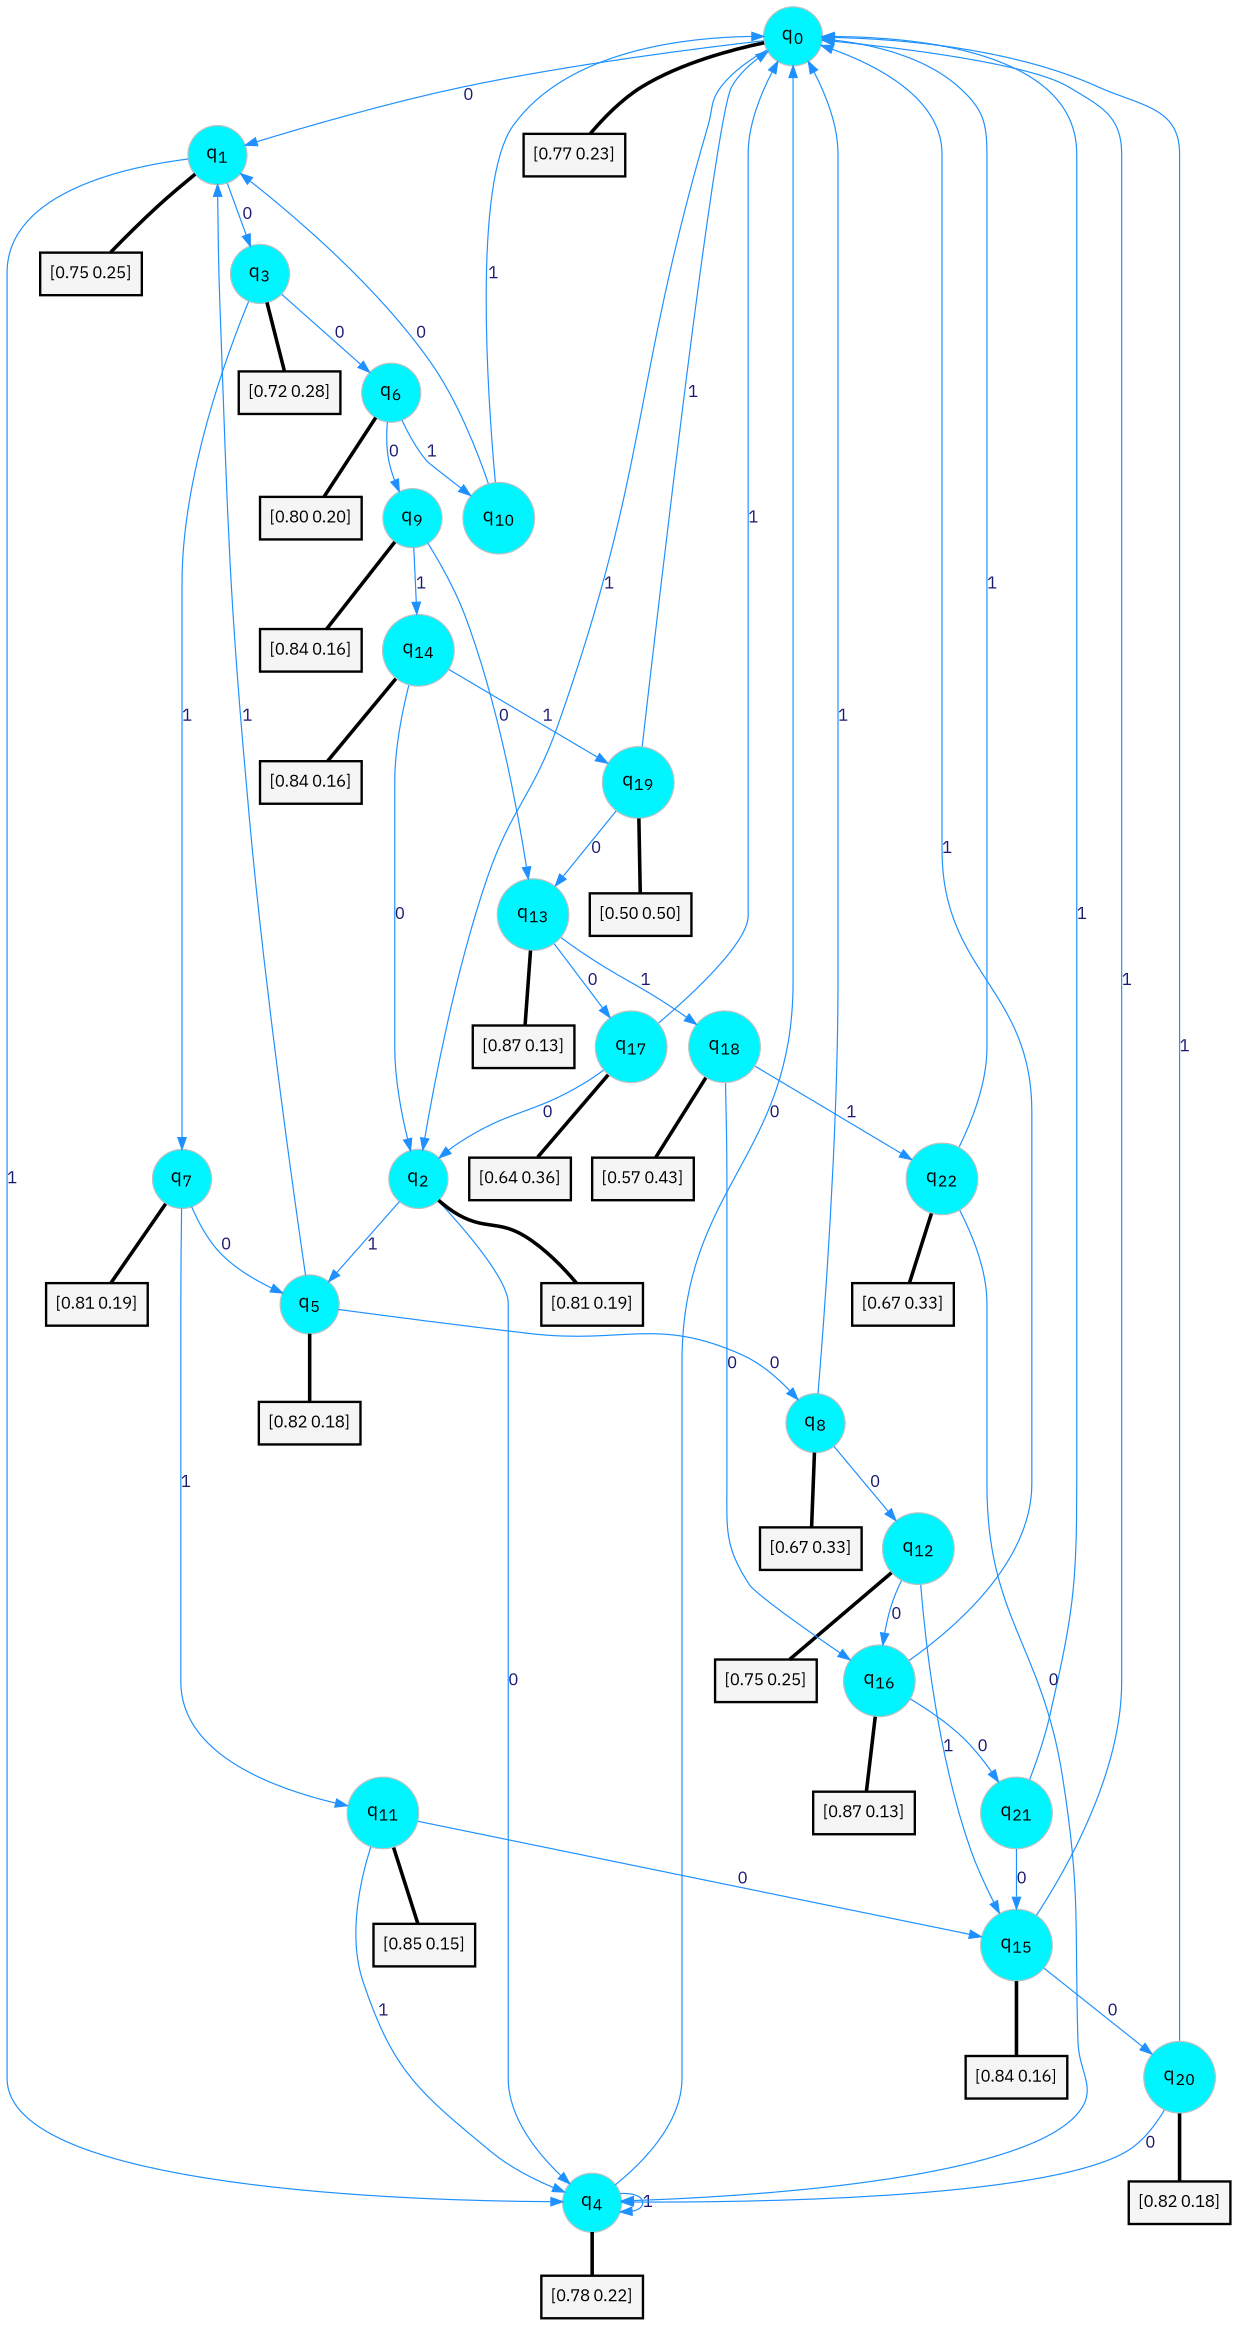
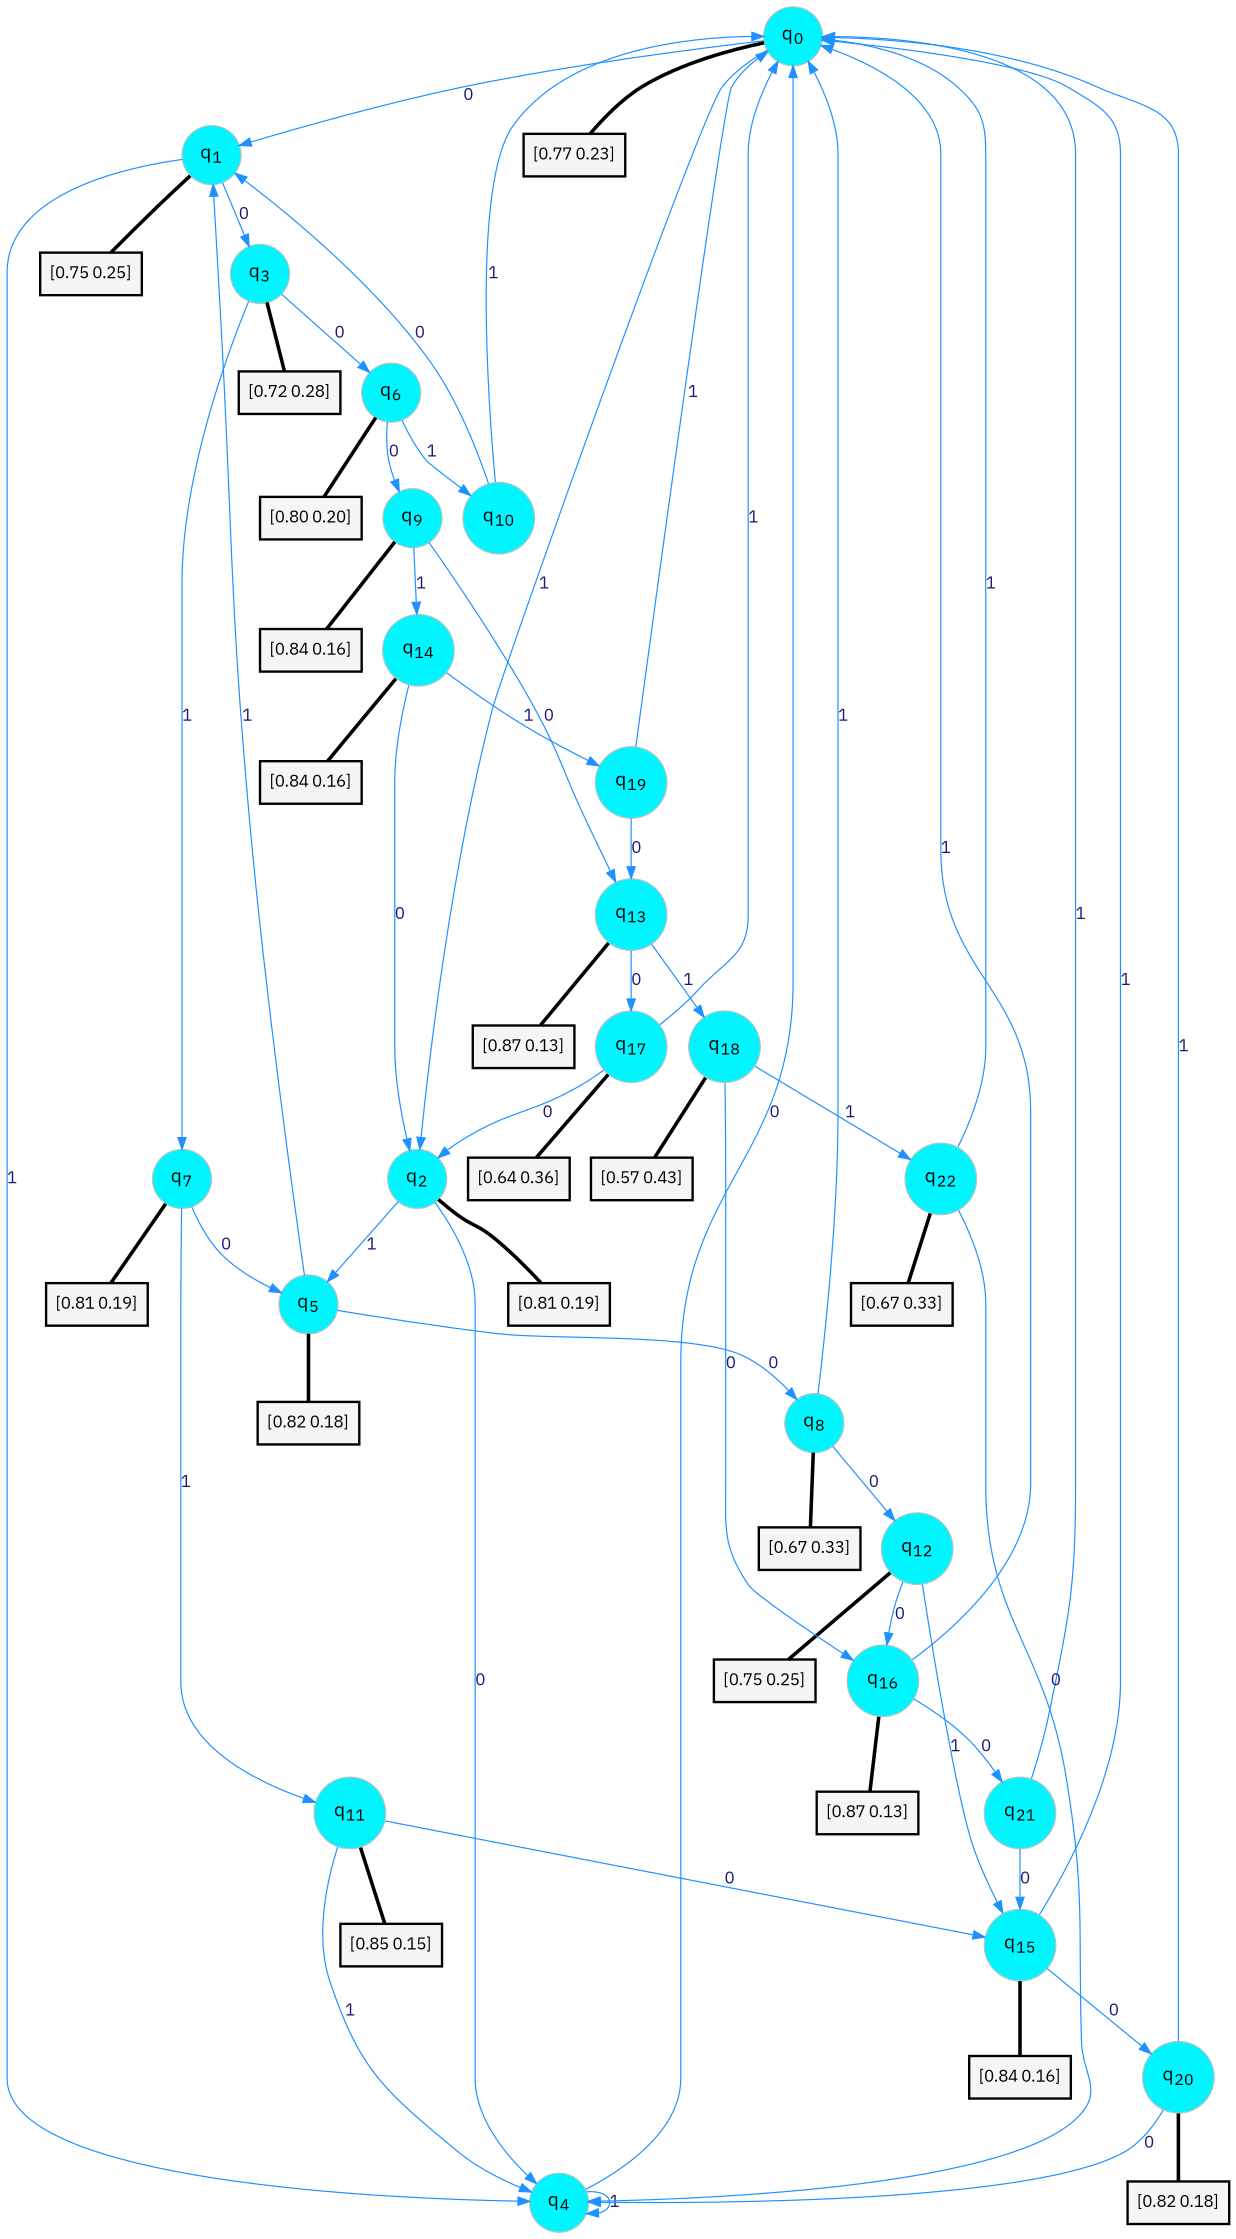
node "[0.50 0.50]": removed
node "[0.78 0.22]": removed
